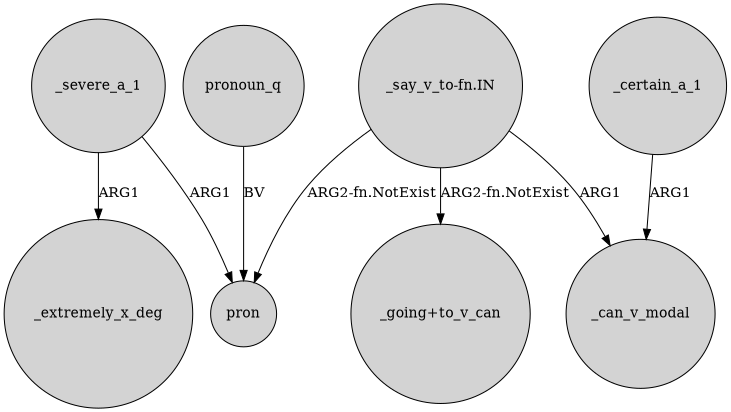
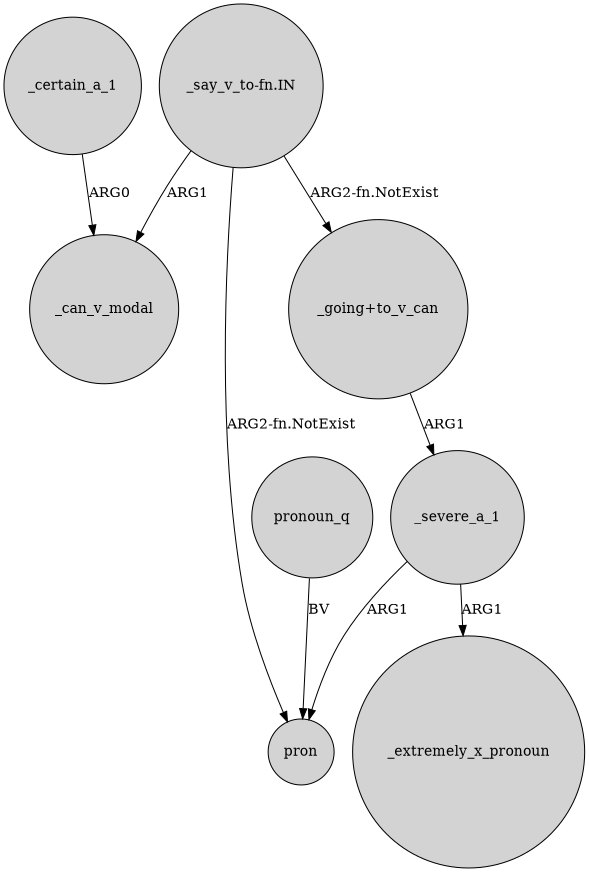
edge "_certain_a_1" -> "_can_v_modal": label "ARG1" -> "ARG0"
node "_extremely_x_deg": label "_extremely_x_deg" -> "_extremely_x_pronoun"
edge "_going+to_v_can" -> "_severe_a_1": added, label "ARG1"
